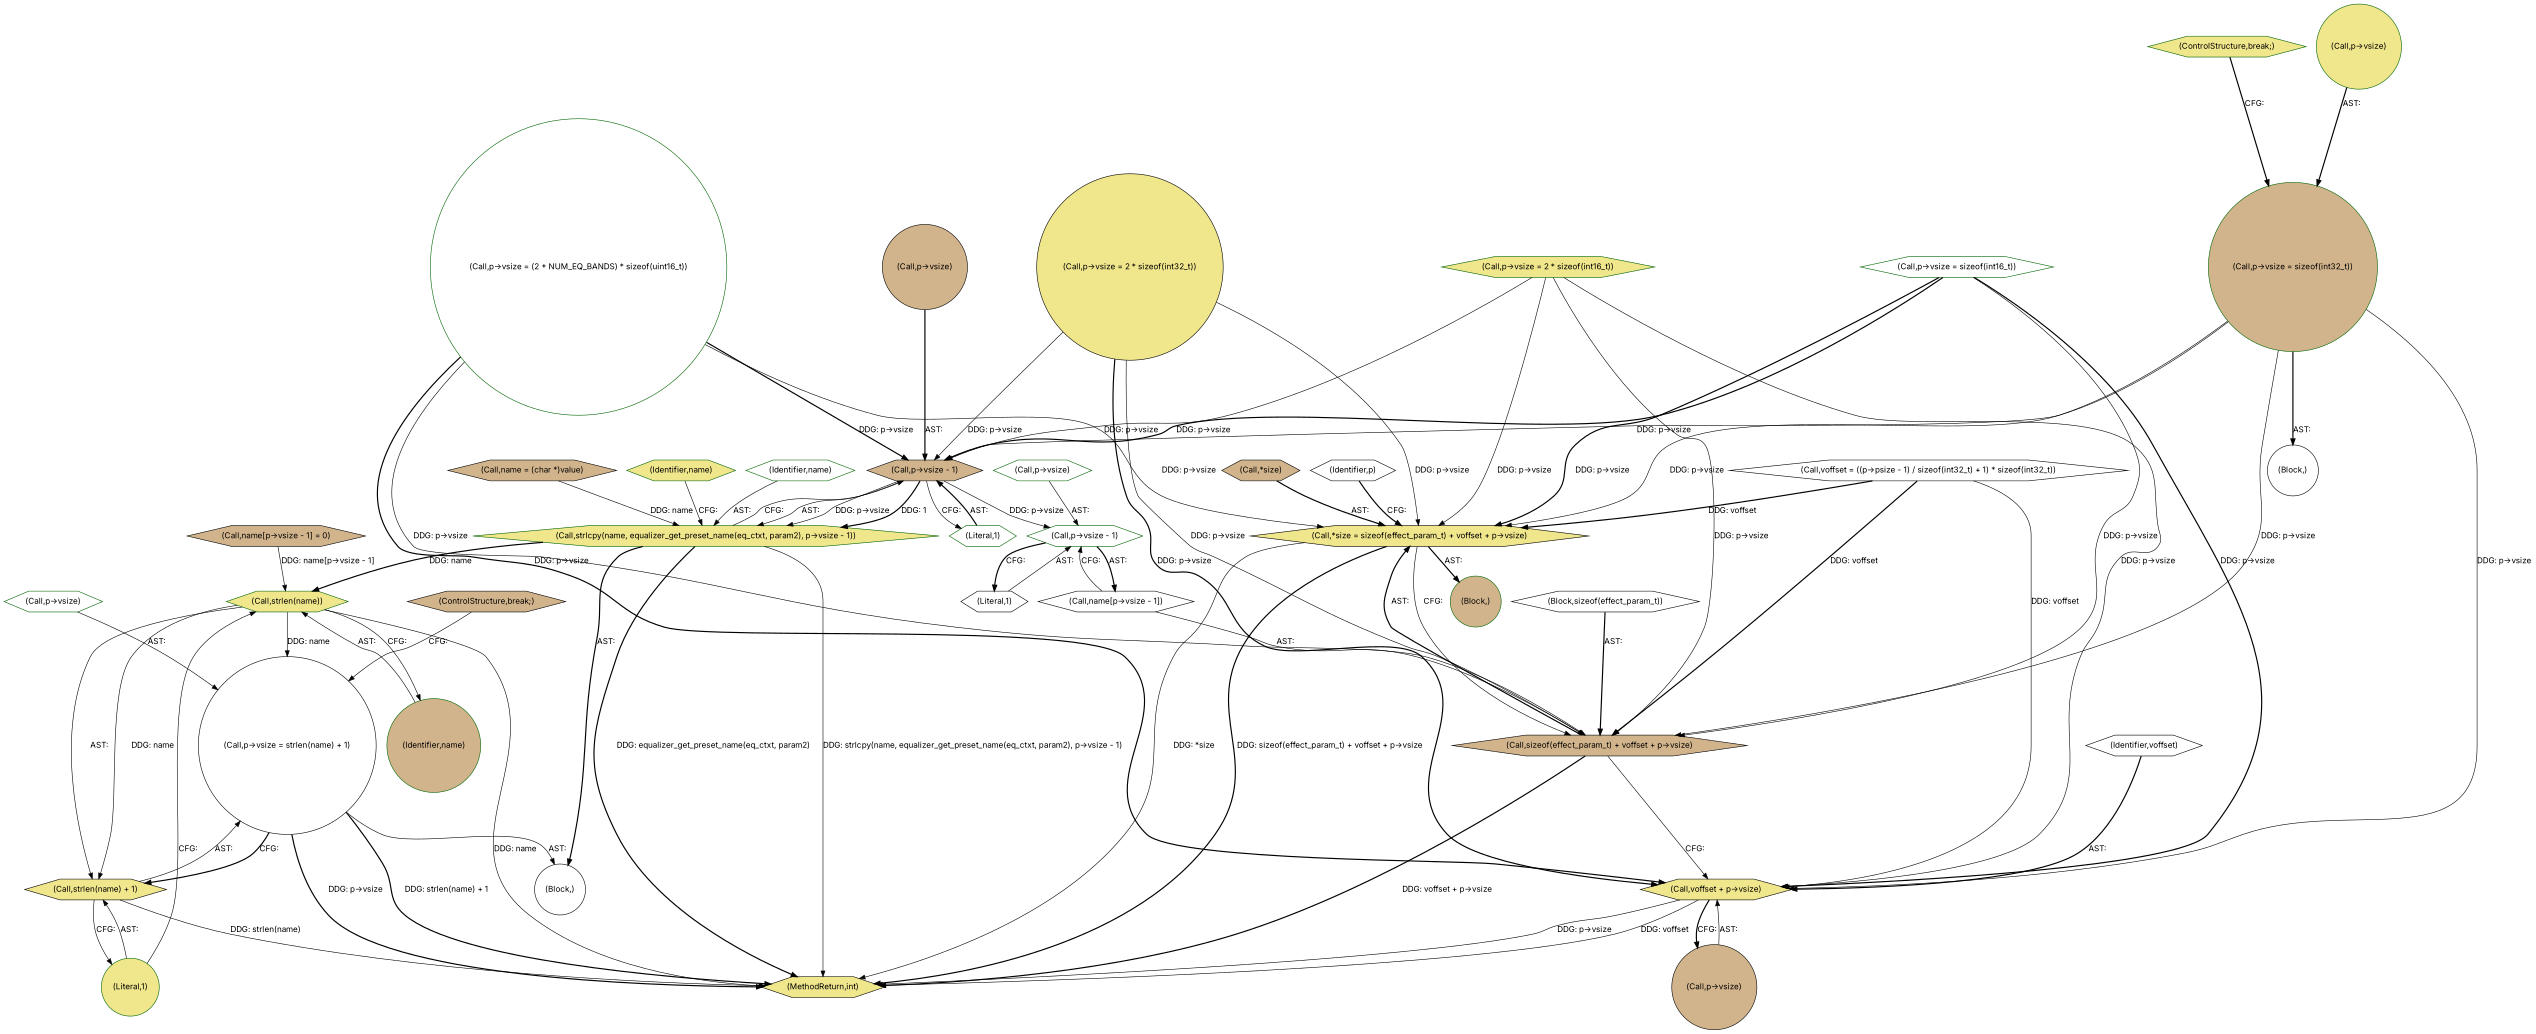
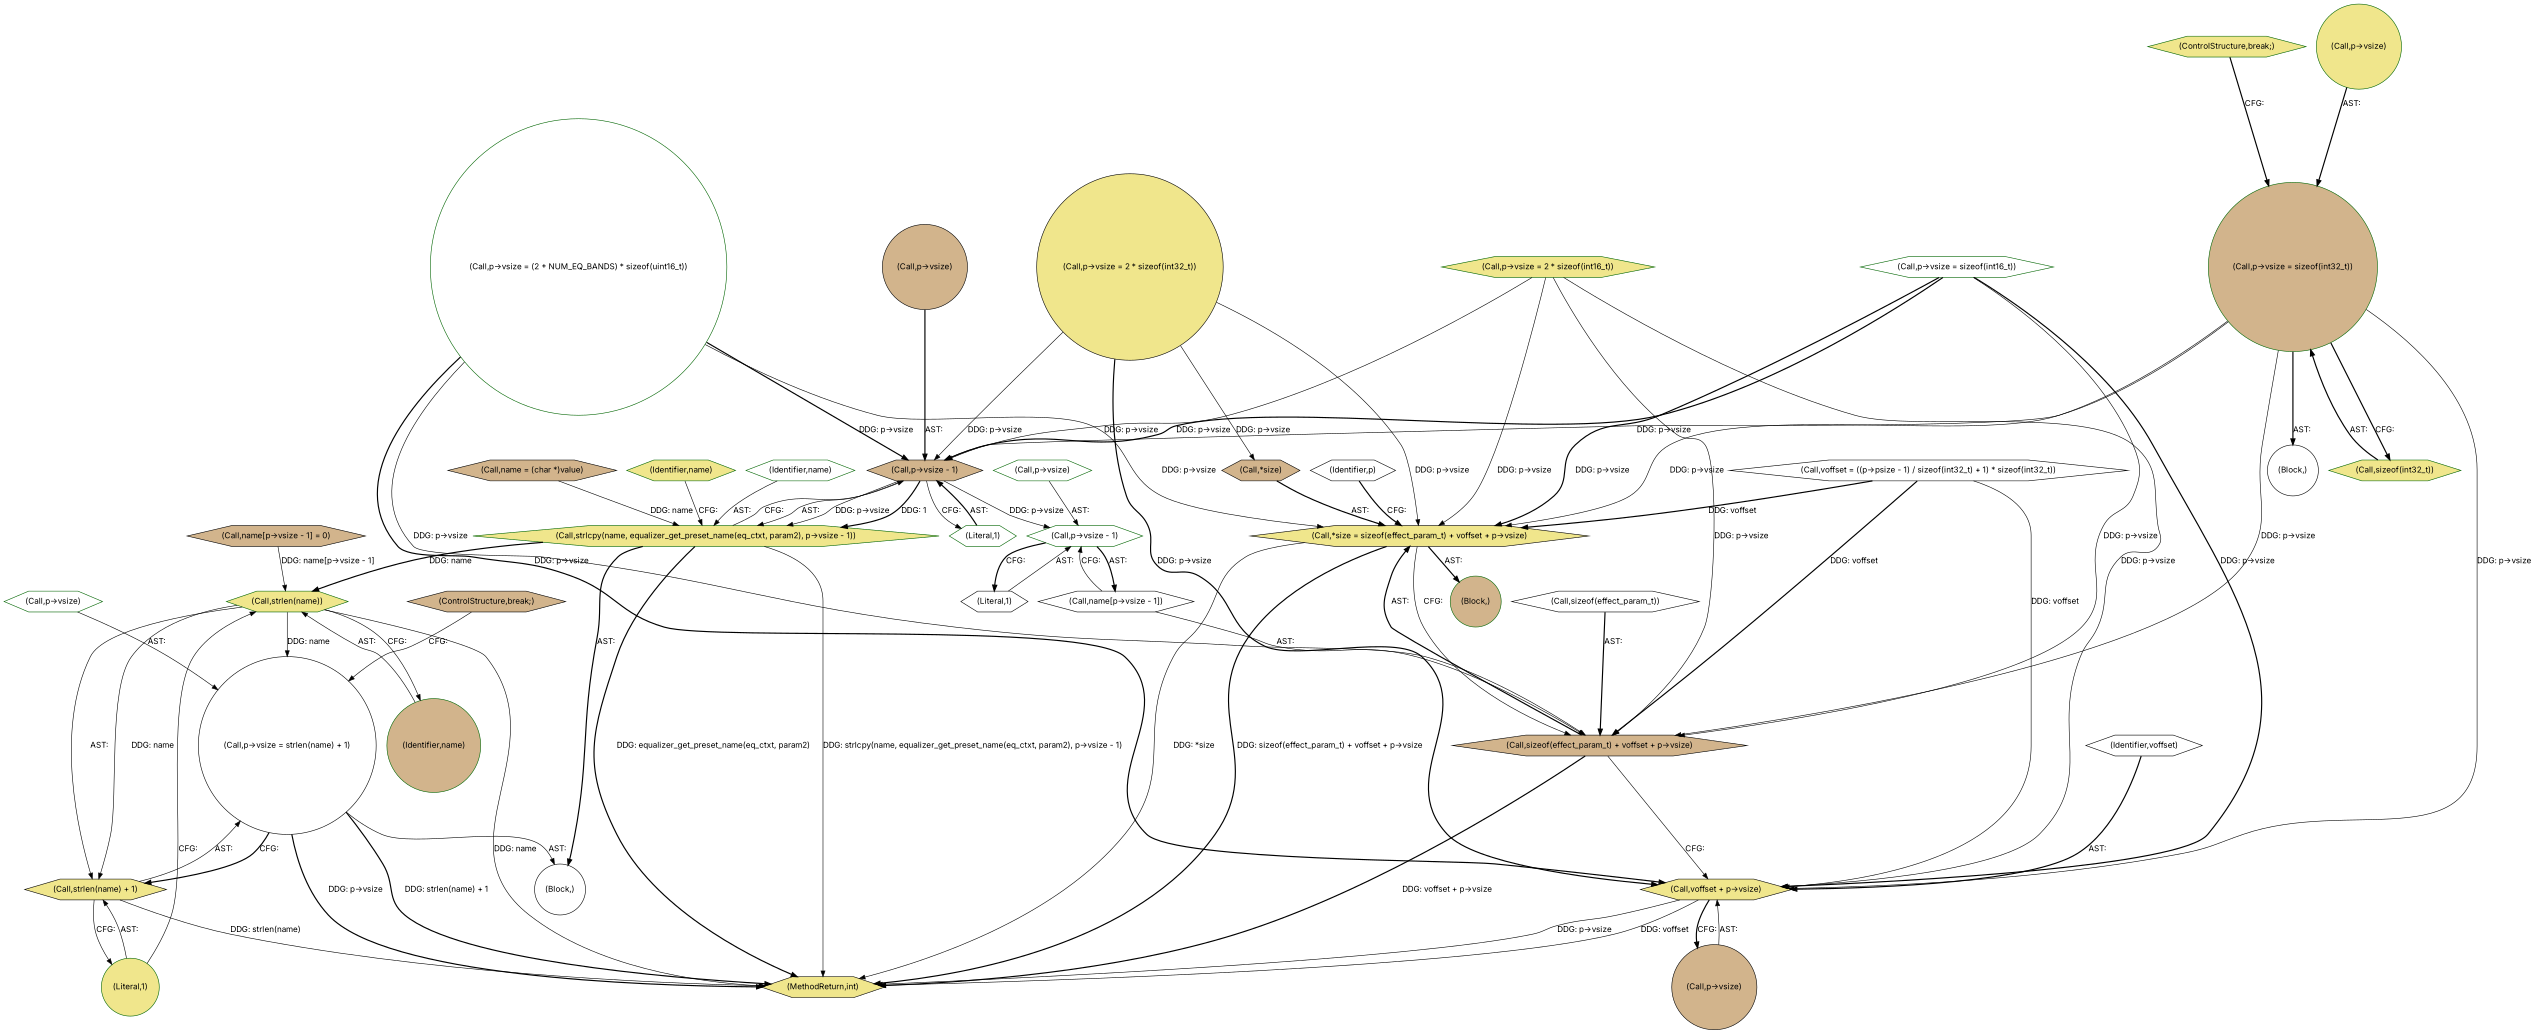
node "(Call,sizeof(int32_t))": added
edge "(Call,p->vsize = 2 * sizeof(int32_t))" -> "(Call,sizeof(effect_param_t) + voffset + p->vsize)": now "(Call,p->vsize = 2 * sizeof(int32_t))" -> "(Call,*size)"
node "(Block,sizeof(effect_param_t))": label "(Block,sizeof(effect_param_t))" -> "(Call,sizeof(effect_param_t))"
